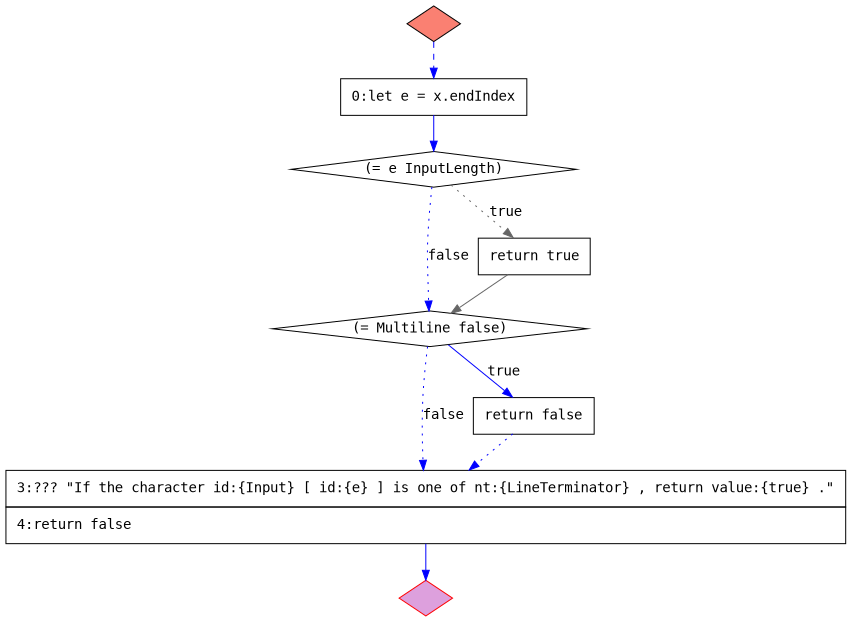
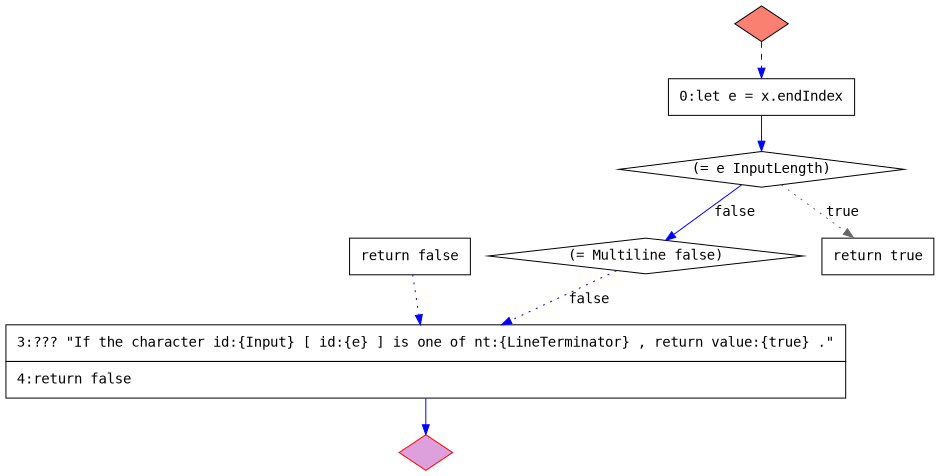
edge "(= e InputLength)" -> "(= Multiline false)": style dotted -> solid
edge "return true" -> "(= Multiline false)": removed
edge "(= Multiline false)" -> "return false": removed, label "true"
